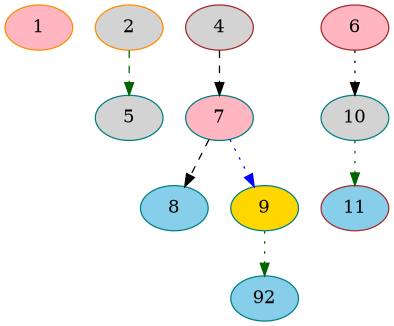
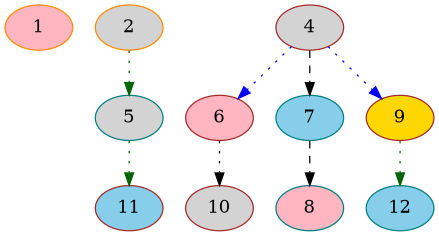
edge "2" -> "5": style dashed -> dotted
edge "4" -> "6": added
node "7": fillcolor lightpink -> skyblue
node "10": color teal -> brown
edge "7" -> "9": now "4" -> "9"
edge "10" -> "11": now "5" -> "11"
node "8": fillcolor skyblue -> lightpink
node "9": color teal -> brown
node "92": label "92" -> "12"
